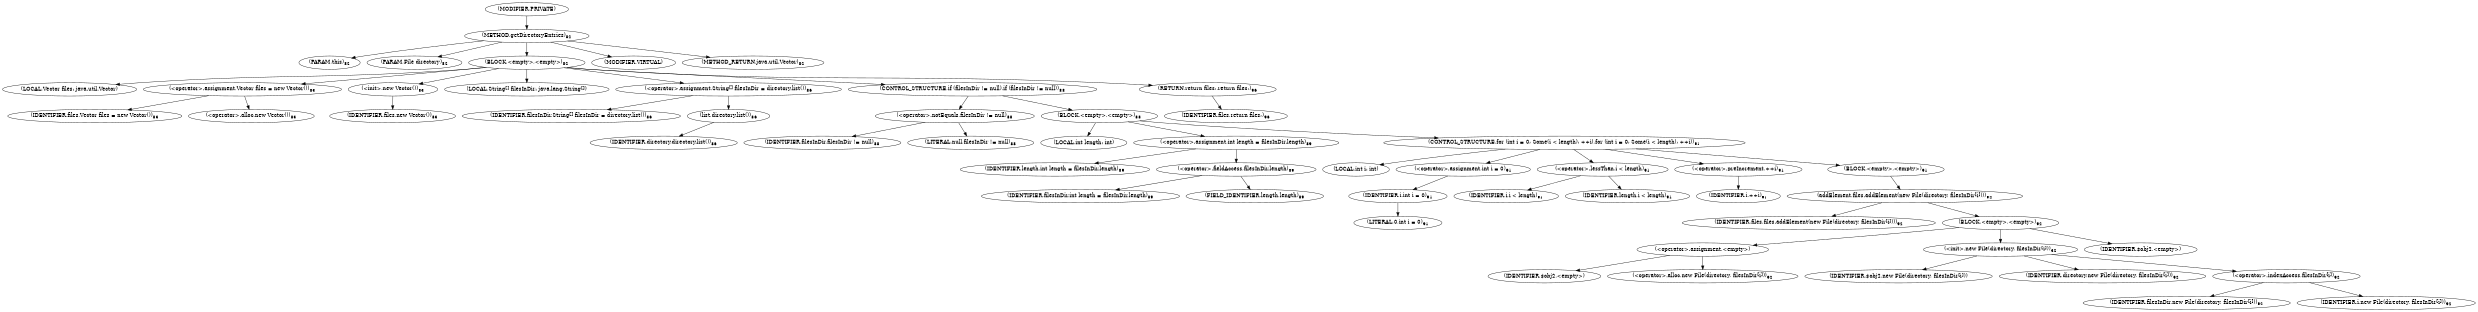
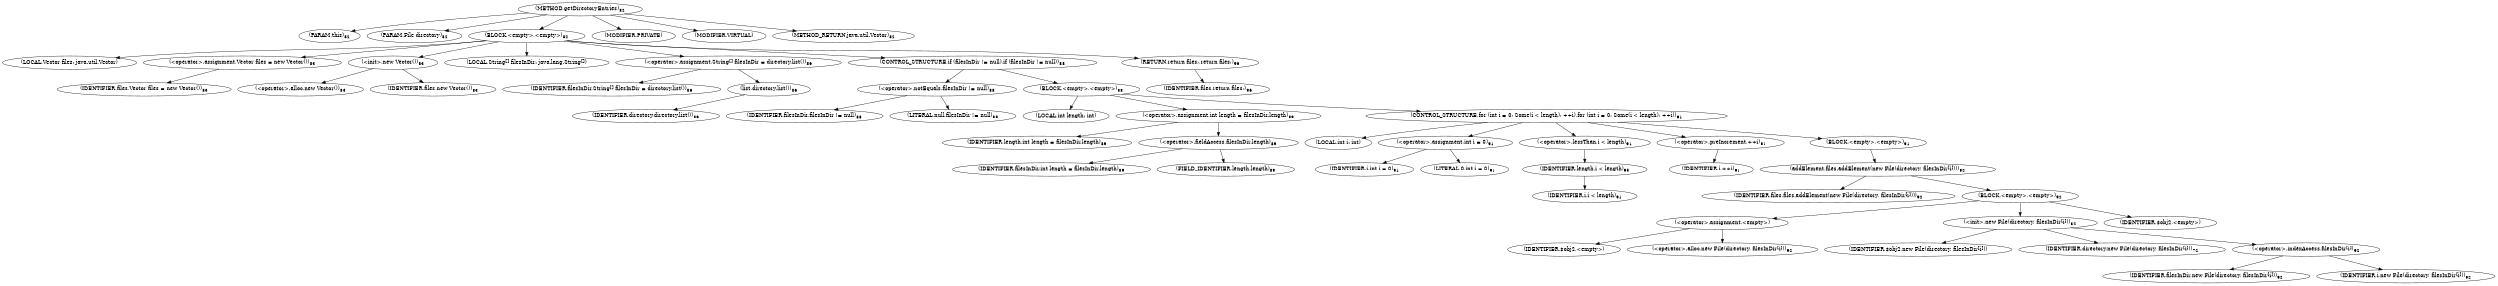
edge "(MODIFIER,PRIVATE)" -> "(METHOD,getDirectoryEntries)": reversed
edge "(<operator>.assignment,Vector files = new Vector())" -> "(<operator>.alloc,new Vector())": now "(<init>,new Vector())" -> "(<operator>.alloc,new Vector())"
edge "(<operator>.lessThan,i < length)" -> "(IDENTIFIER,i,i < length)": now "(IDENTIFIER,length,i < length)" -> "(IDENTIFIER,i,i < length)"
node "(IDENTIFIER,length,i < length)": text "91" -> "95"
edge "(IDENTIFIER,i,int i = 0)" -> "(LITERAL,0,int i = 0)": now "(<operator>.assignment,int i = 0)" -> "(LITERAL,0,int i = 0)"
node "(IDENTIFIER,directory,new File(directory, filesInDir[i]))": text "92" -> "72"
